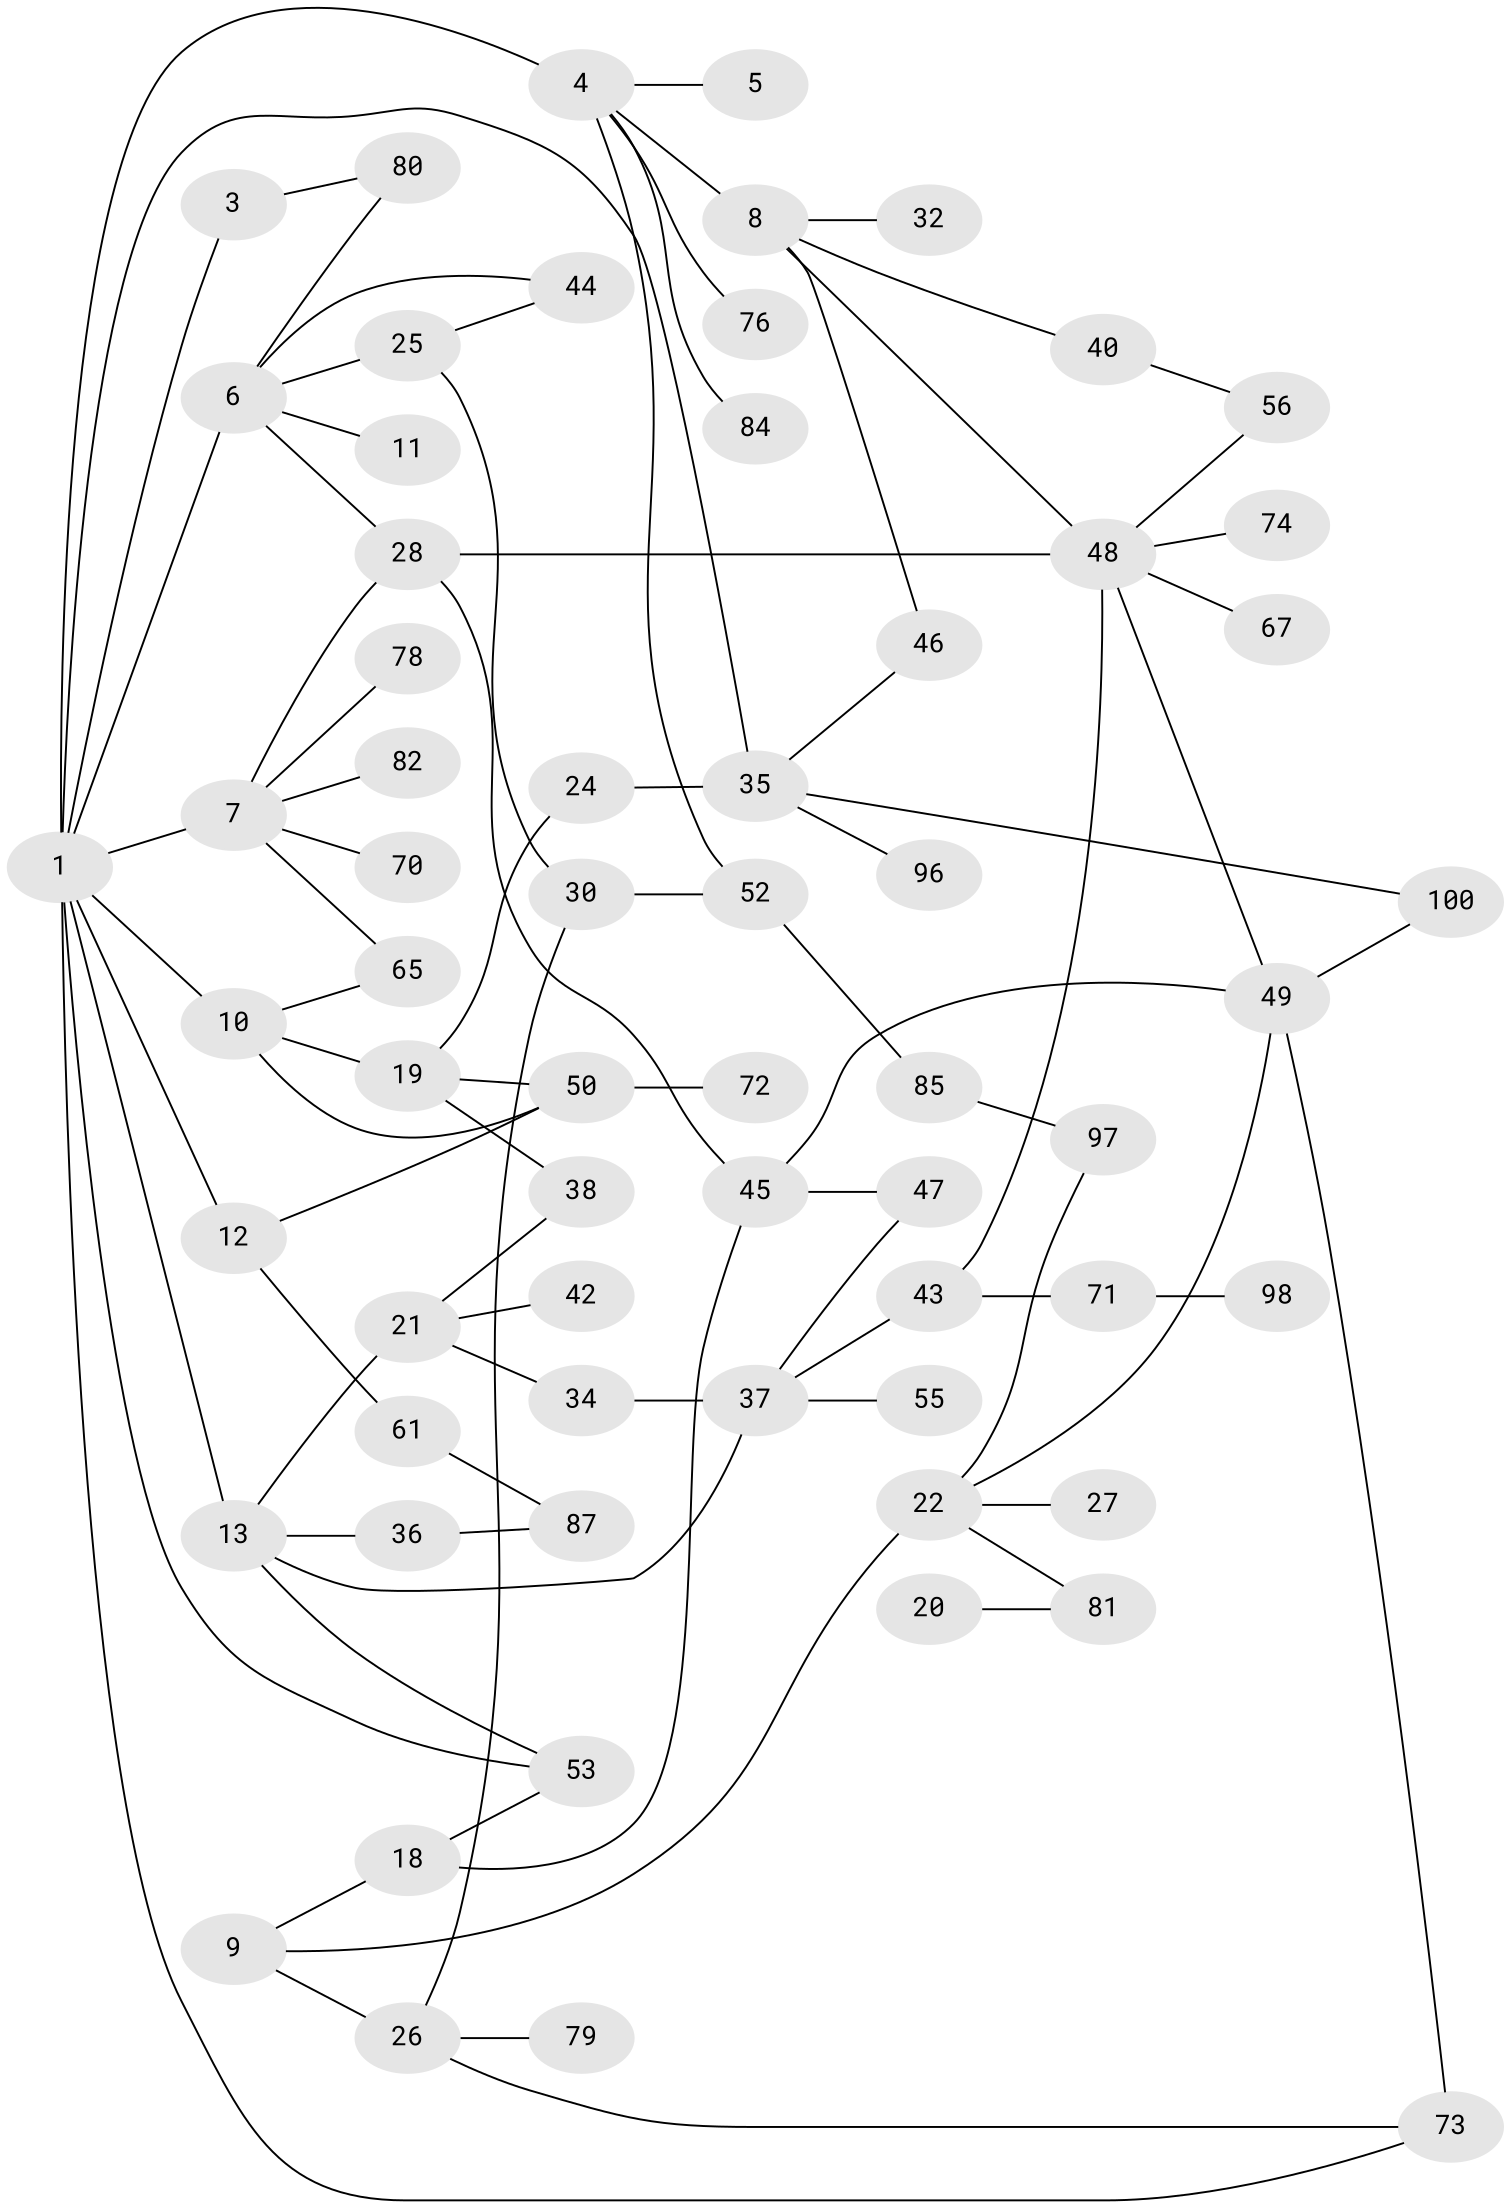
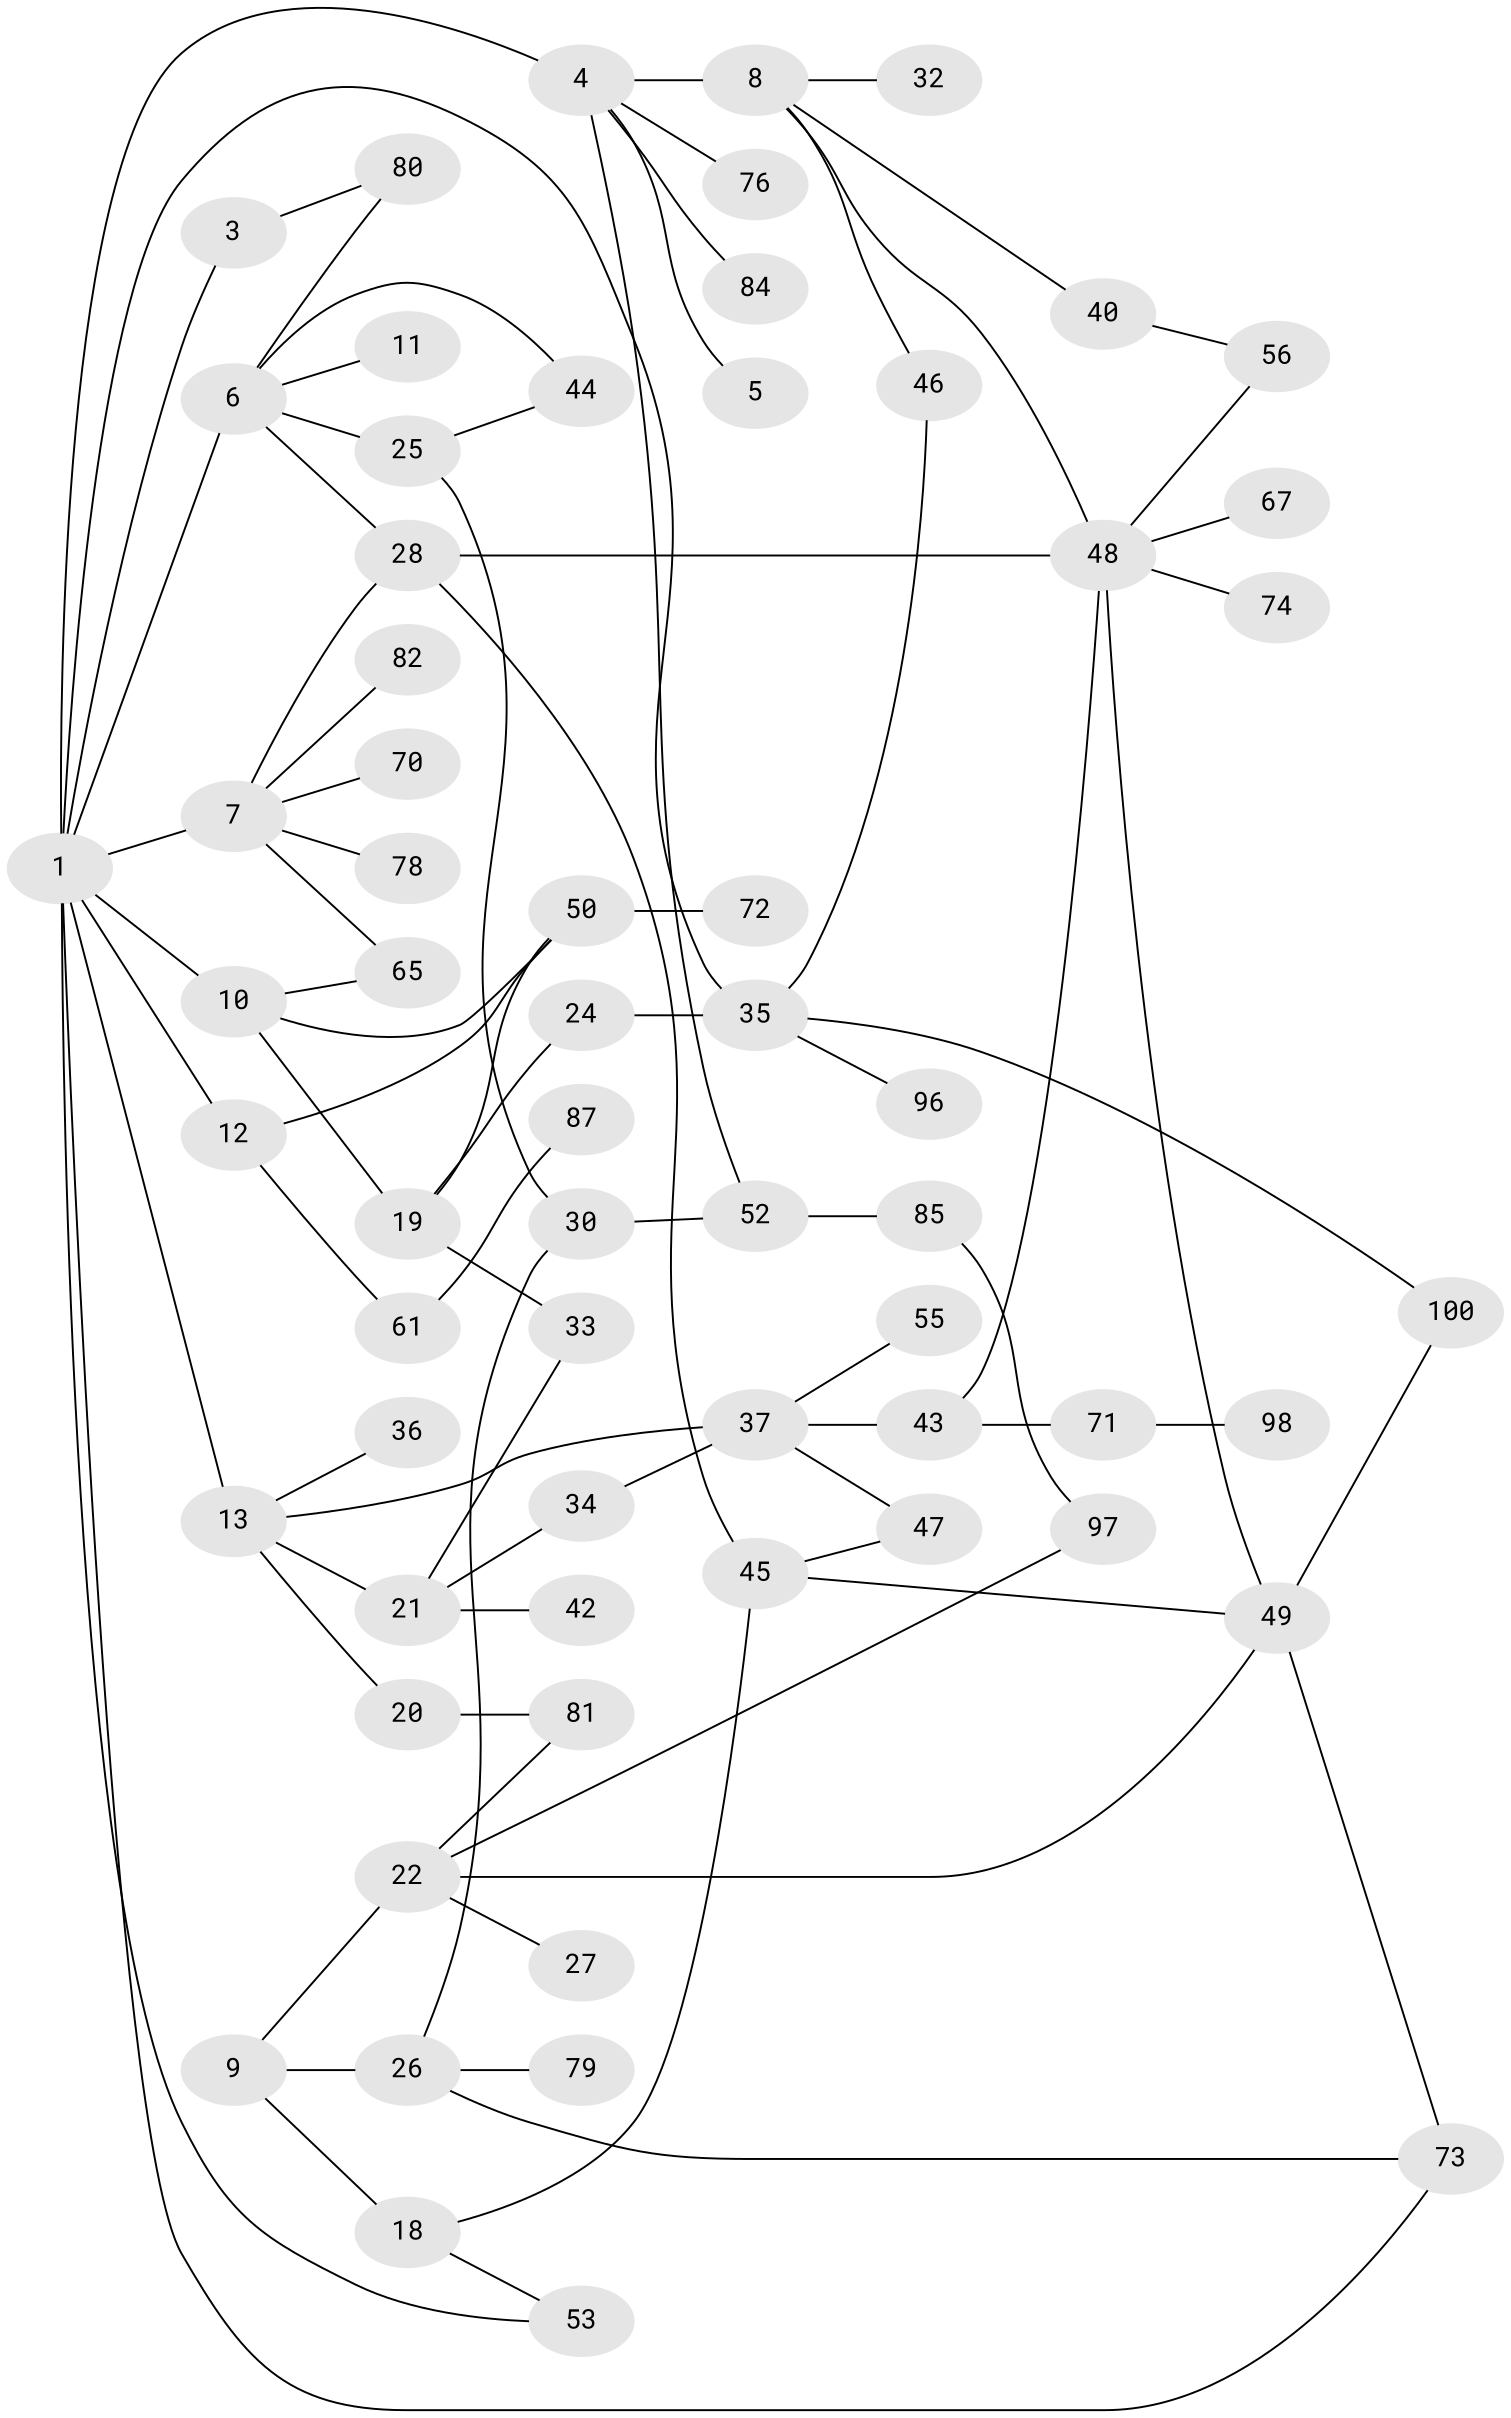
node "38": label "38" -> "33"
edge "87" -- "36": removed
edge "13" -- "53": now "13" -- "20"
